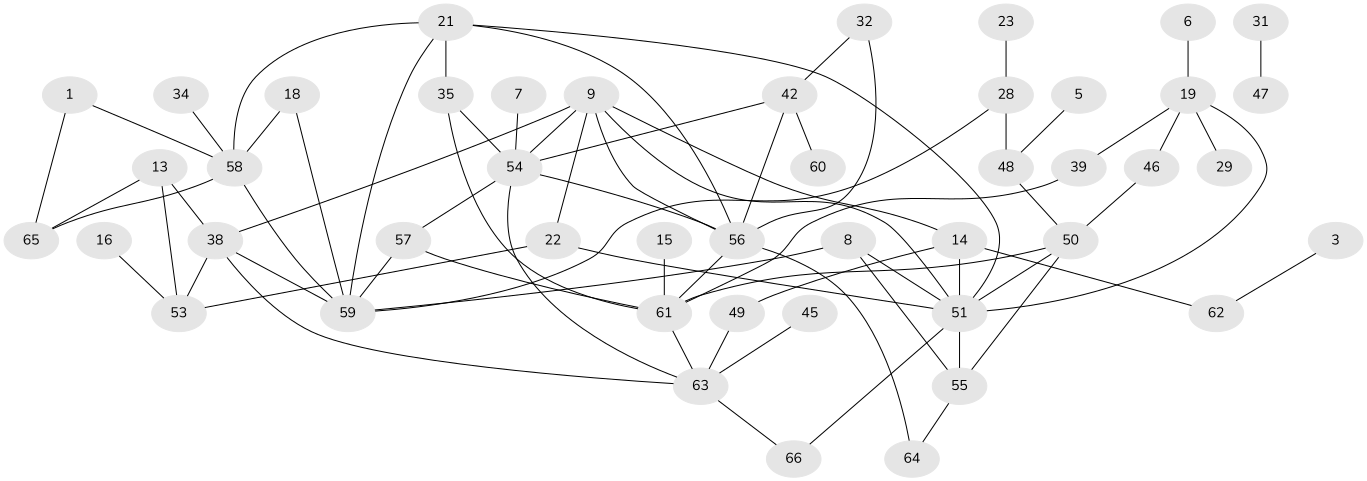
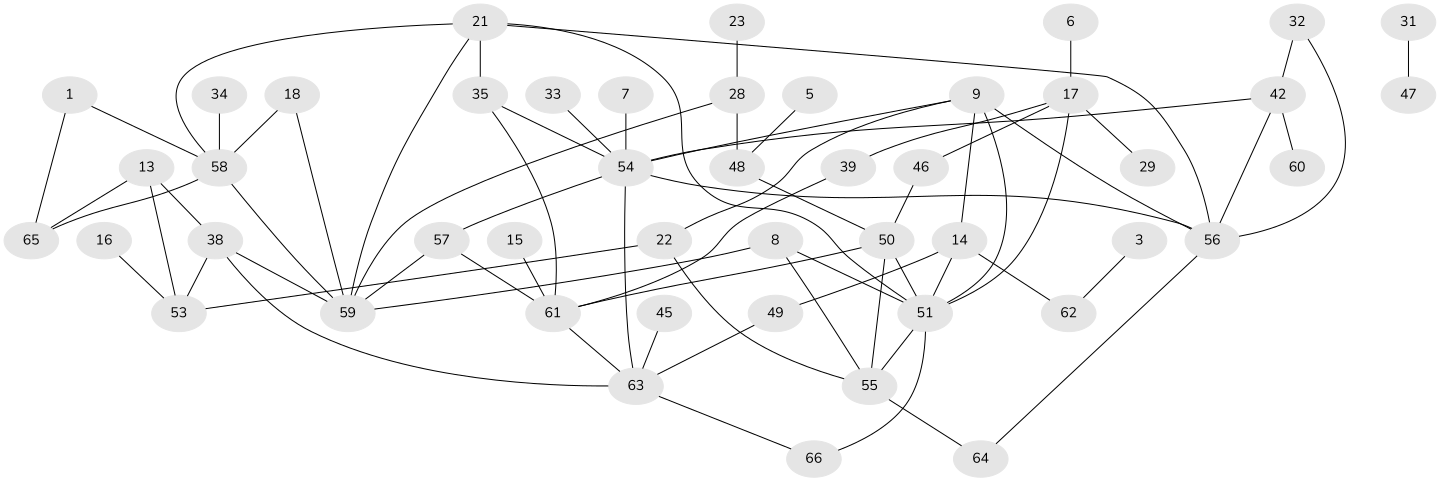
node "33": added
node "19": label "19" -> "17"
edge "9" -- "38": removed
edge "56" -- "61": removed
edge "22" -- "51": now "22" -- "55"
